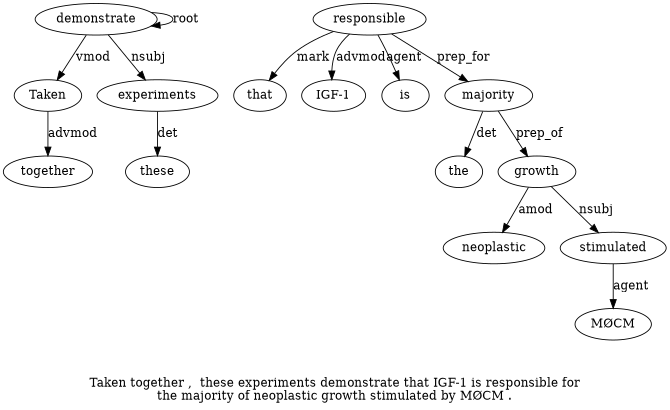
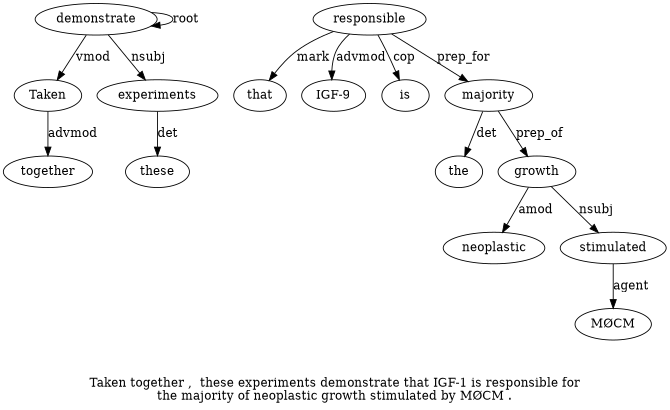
edge "responsible" -> "is": label "agent" -> "cop"
node "IGF-1": label "IGF-1" -> "IGF-9"
